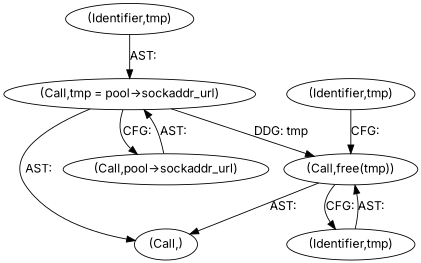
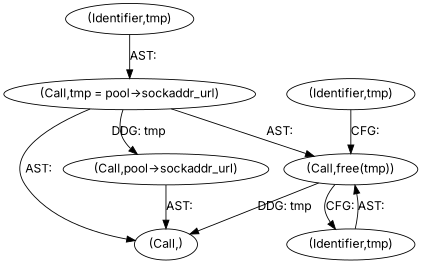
edge "(Call,tmp = pool->sockaddr_url)" -> "(Call,pool->sockaddr_url)": label "CFG: " -> "DDG: tmp"
edge "(Call,tmp = pool->sockaddr_url)" -> "(Call,free(tmp))": label "DDG: tmp" -> "AST: "
edge "(Call,pool->sockaddr_url)" -> "(Call,tmp = pool->sockaddr_url)": now "(Call,pool->sockaddr_url)" -> "(Call,)"
edge "(Call,free(tmp))" -> "(Call,)": label "AST: " -> "DDG: tmp"
